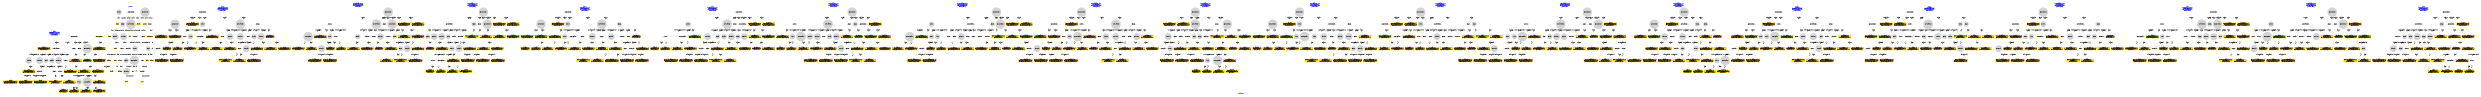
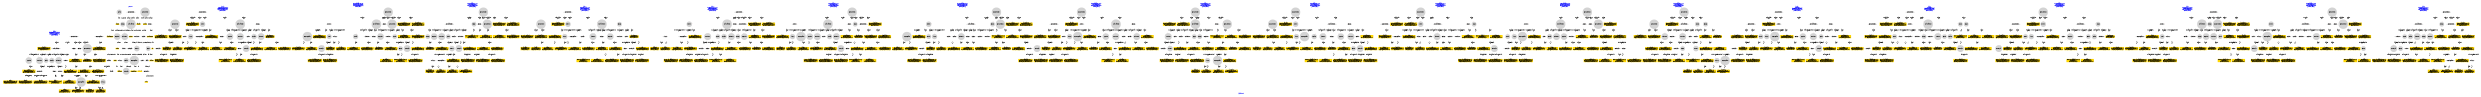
node "E82_Actor_Appellation2": fillcolor gold -> lightgray
node "classLink": label "classLink" -> "galleryLabelTypeURI"
node "label": label "label" -> "sourceURL"
node "title": fillcolor lightgray -> gold
node "creationDate": fillcolor gold -> lightgray
node "materials": fillcolor gold -> lightgray
node "nationality": fillcolor gold -> lightgray
node "begin": label "begin" -> "artistAppellationURI"
node "has": label "has" -> "artistFirstLast"
node "deathDate": removed
